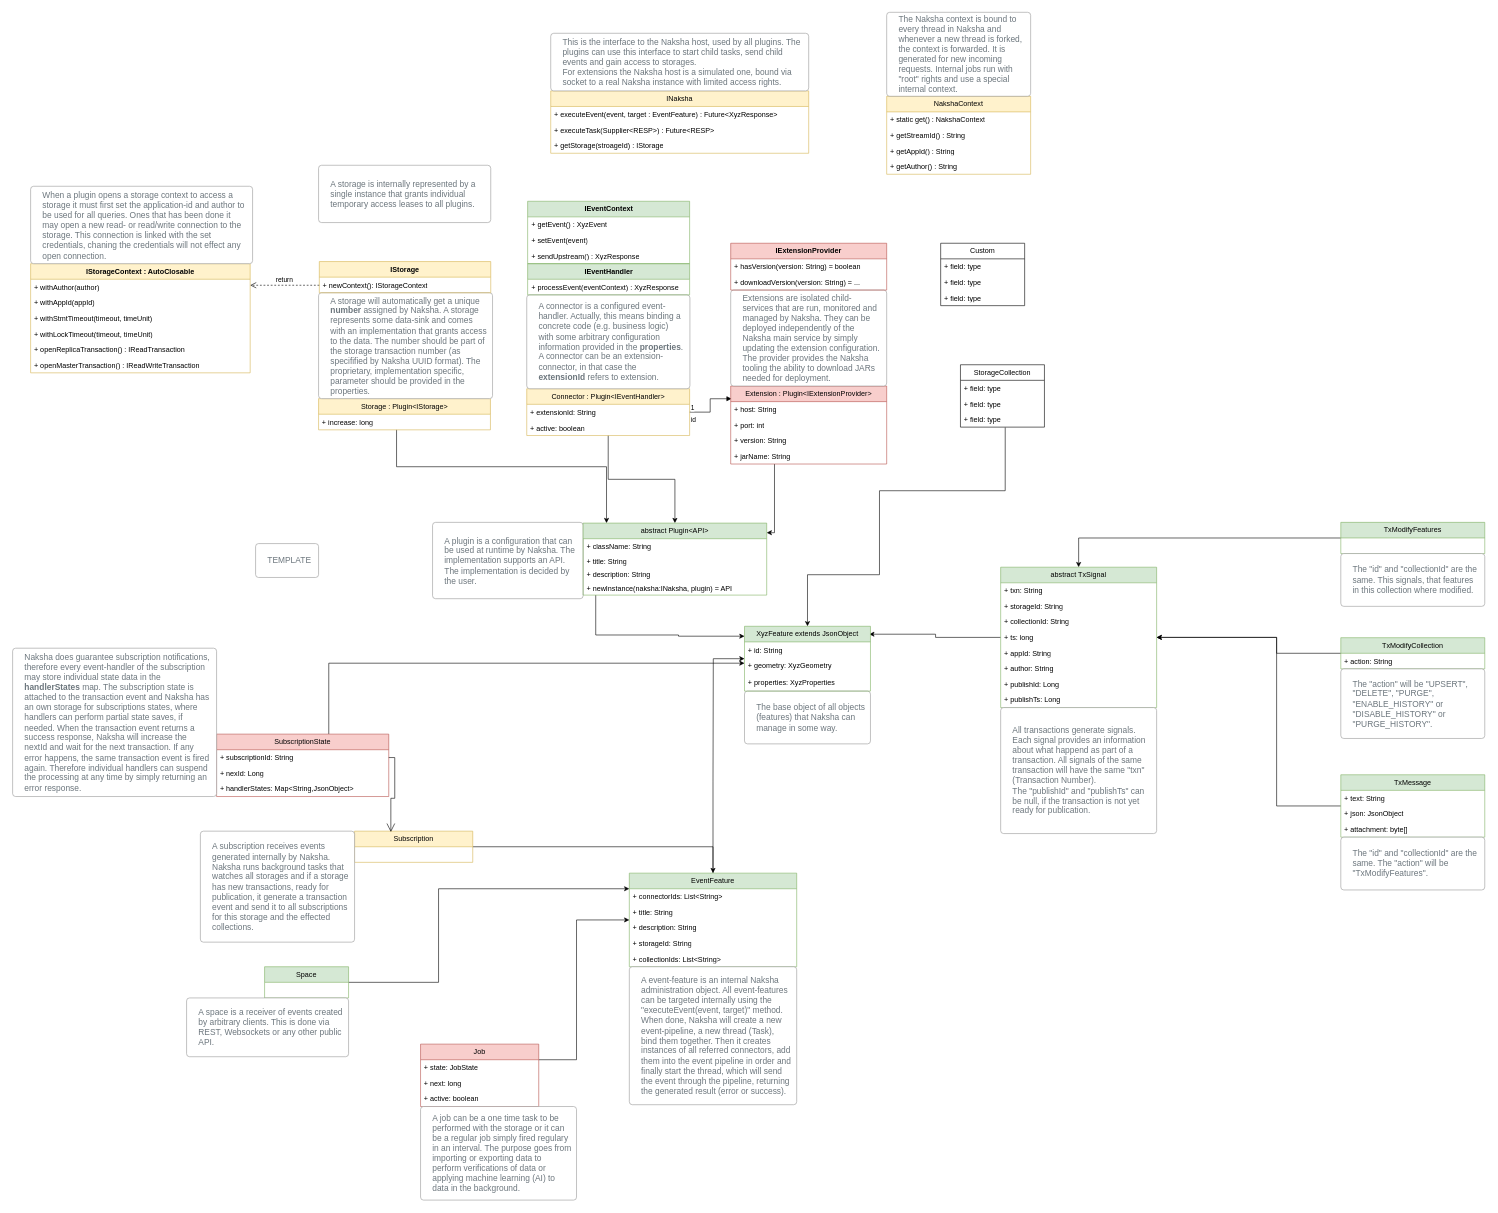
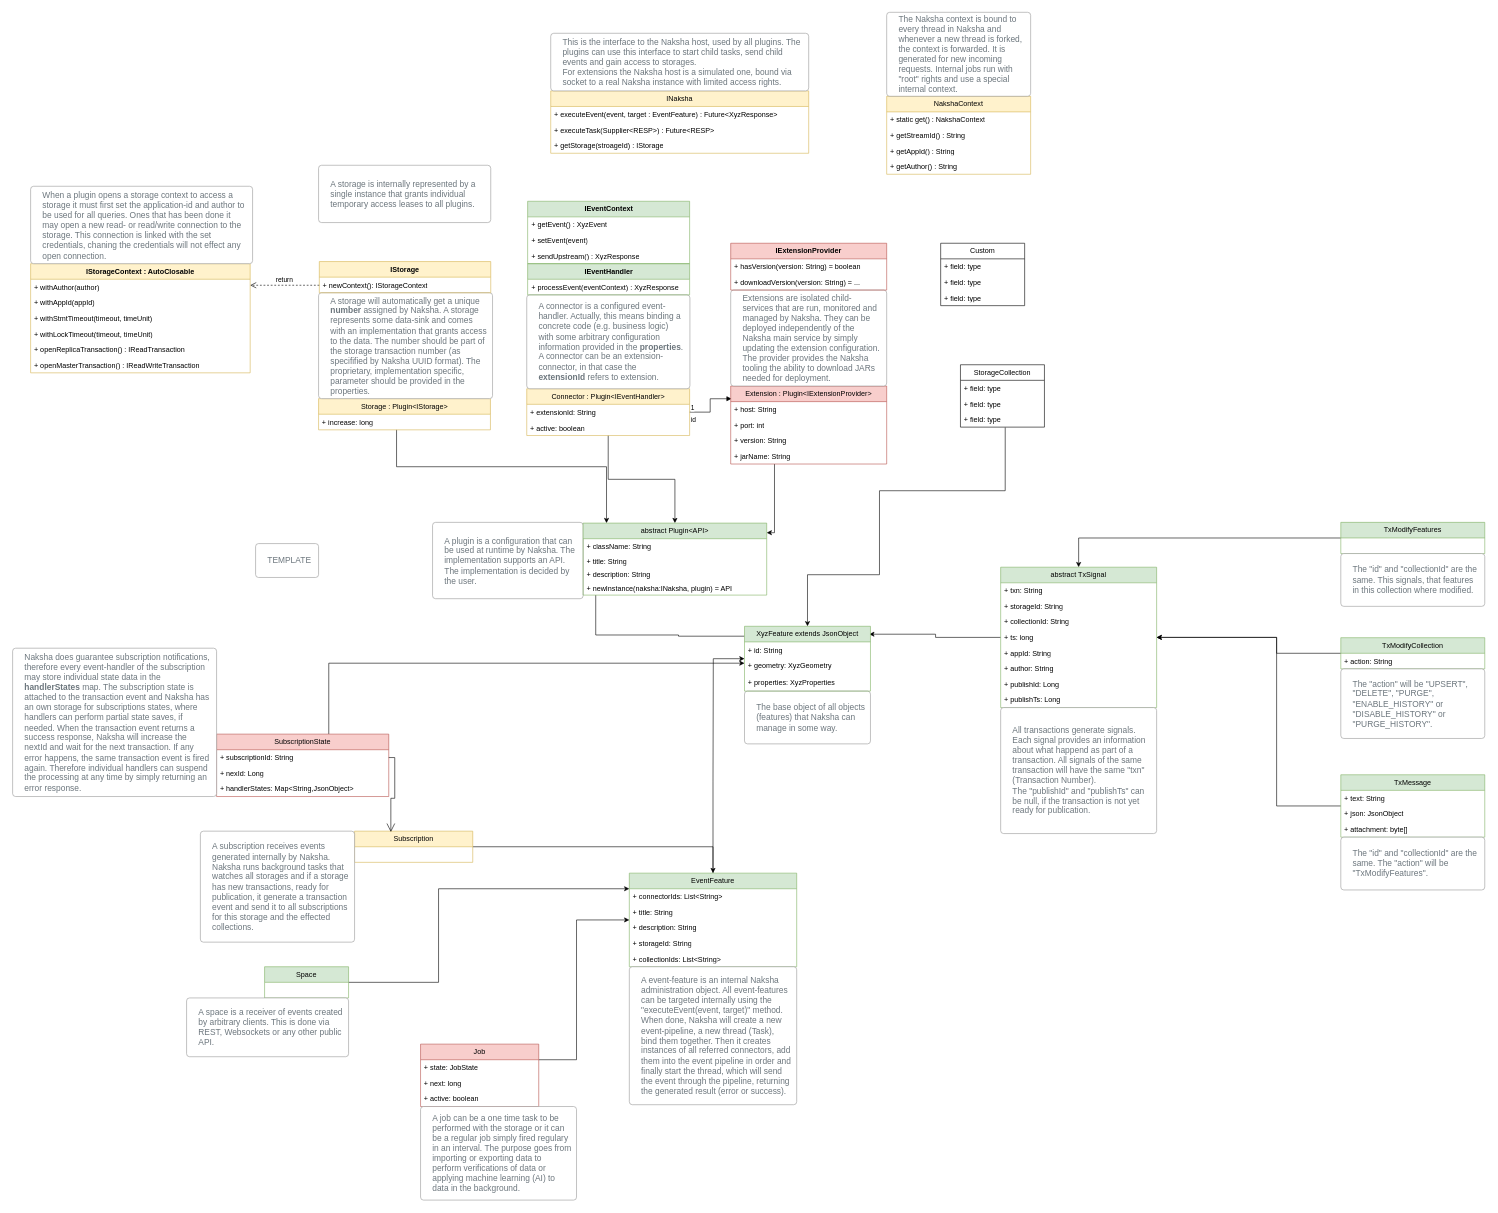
edge "abstract Plugin<API>" -> "XyzFeature extends JsonObject": arrowhead classic -> none
